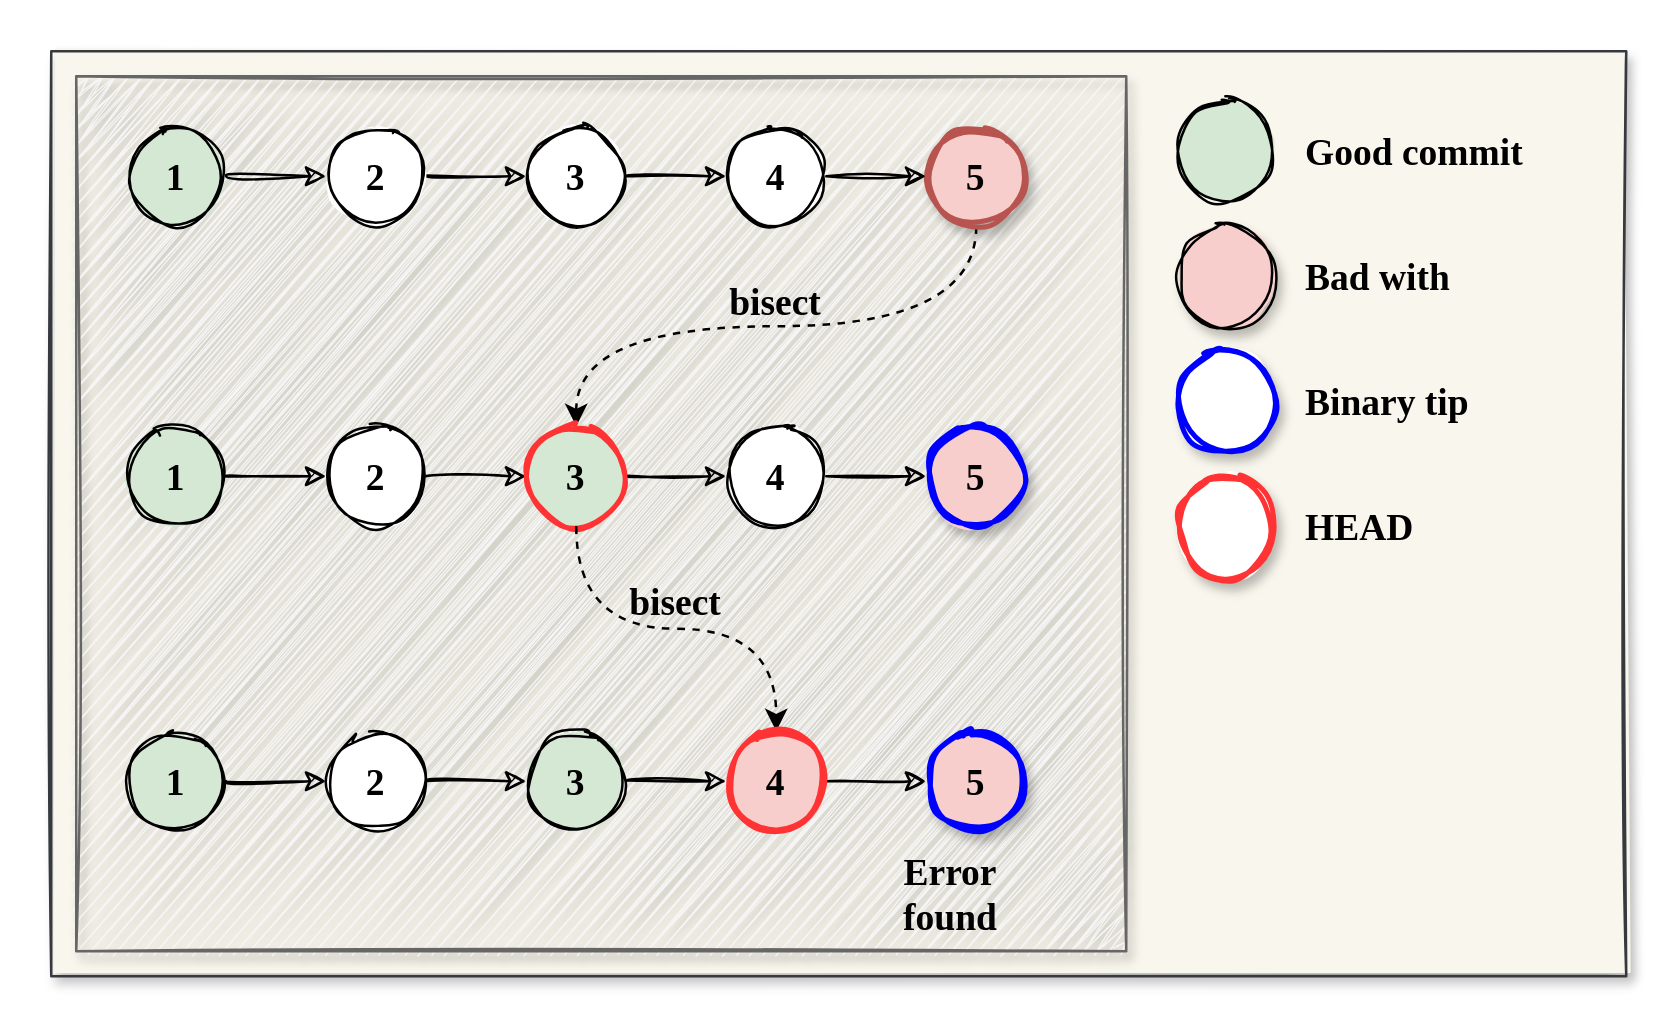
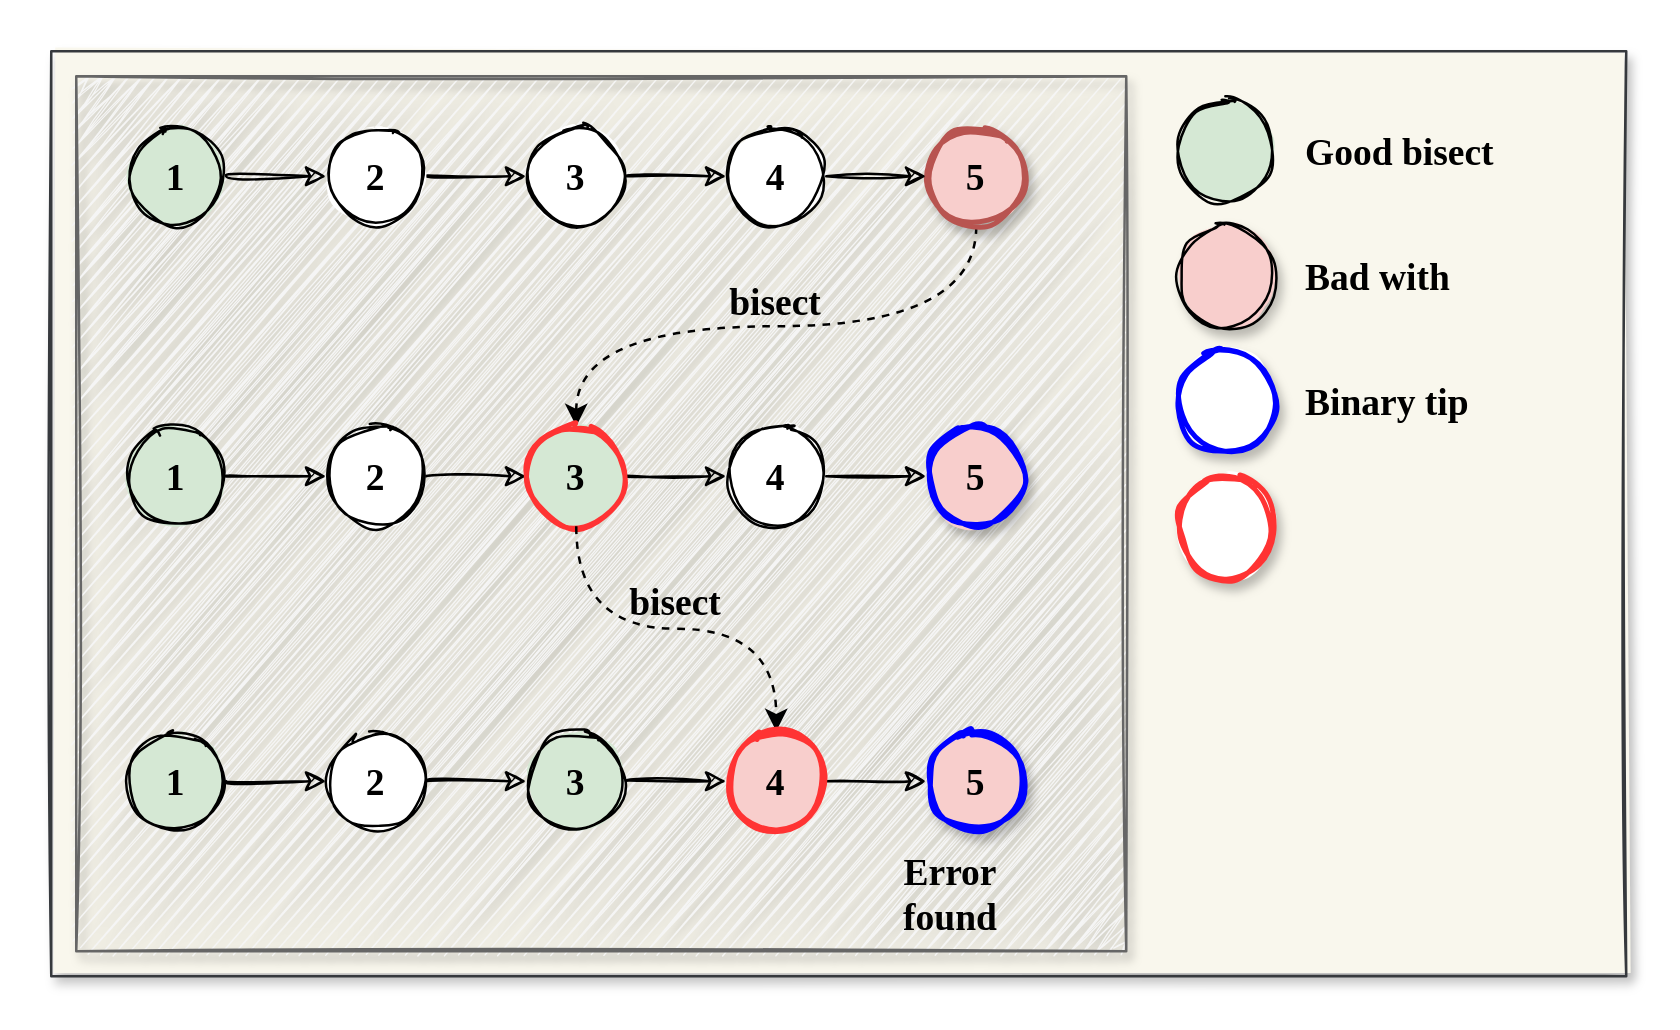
node "Good commit": label "Good commit" -> "Good bisect"
node "HEAD": removed
